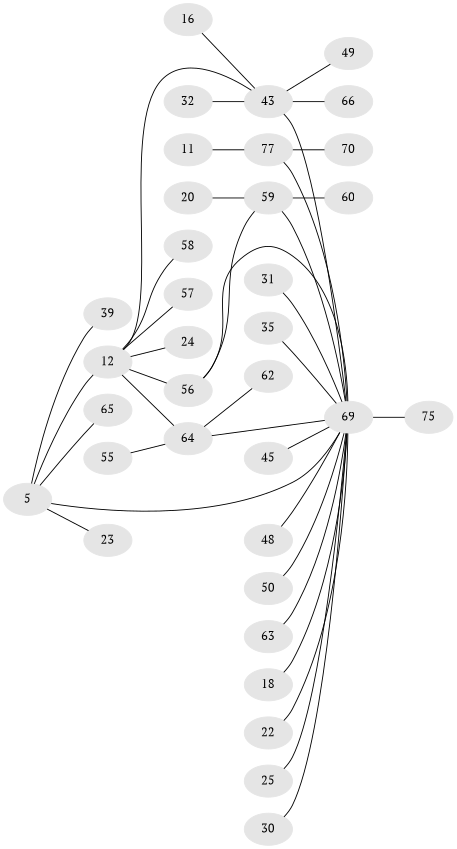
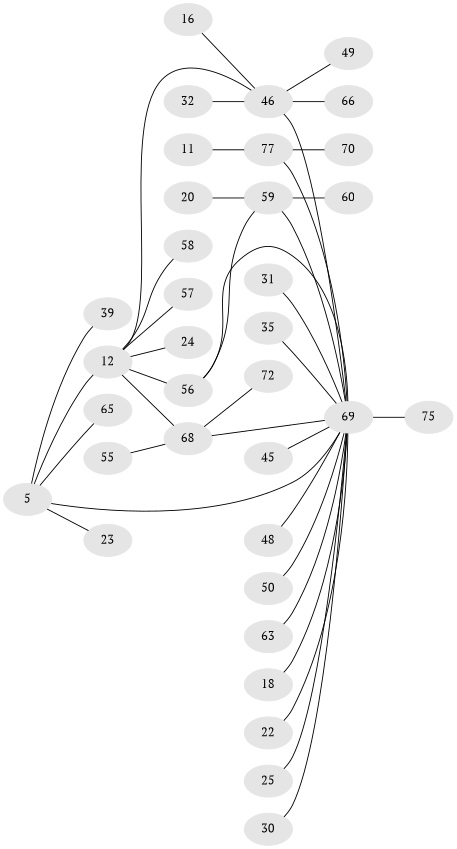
node "43": label "43" -> "46"
node "62": label "62" -> "72"
node "64": label "64" -> "68"
